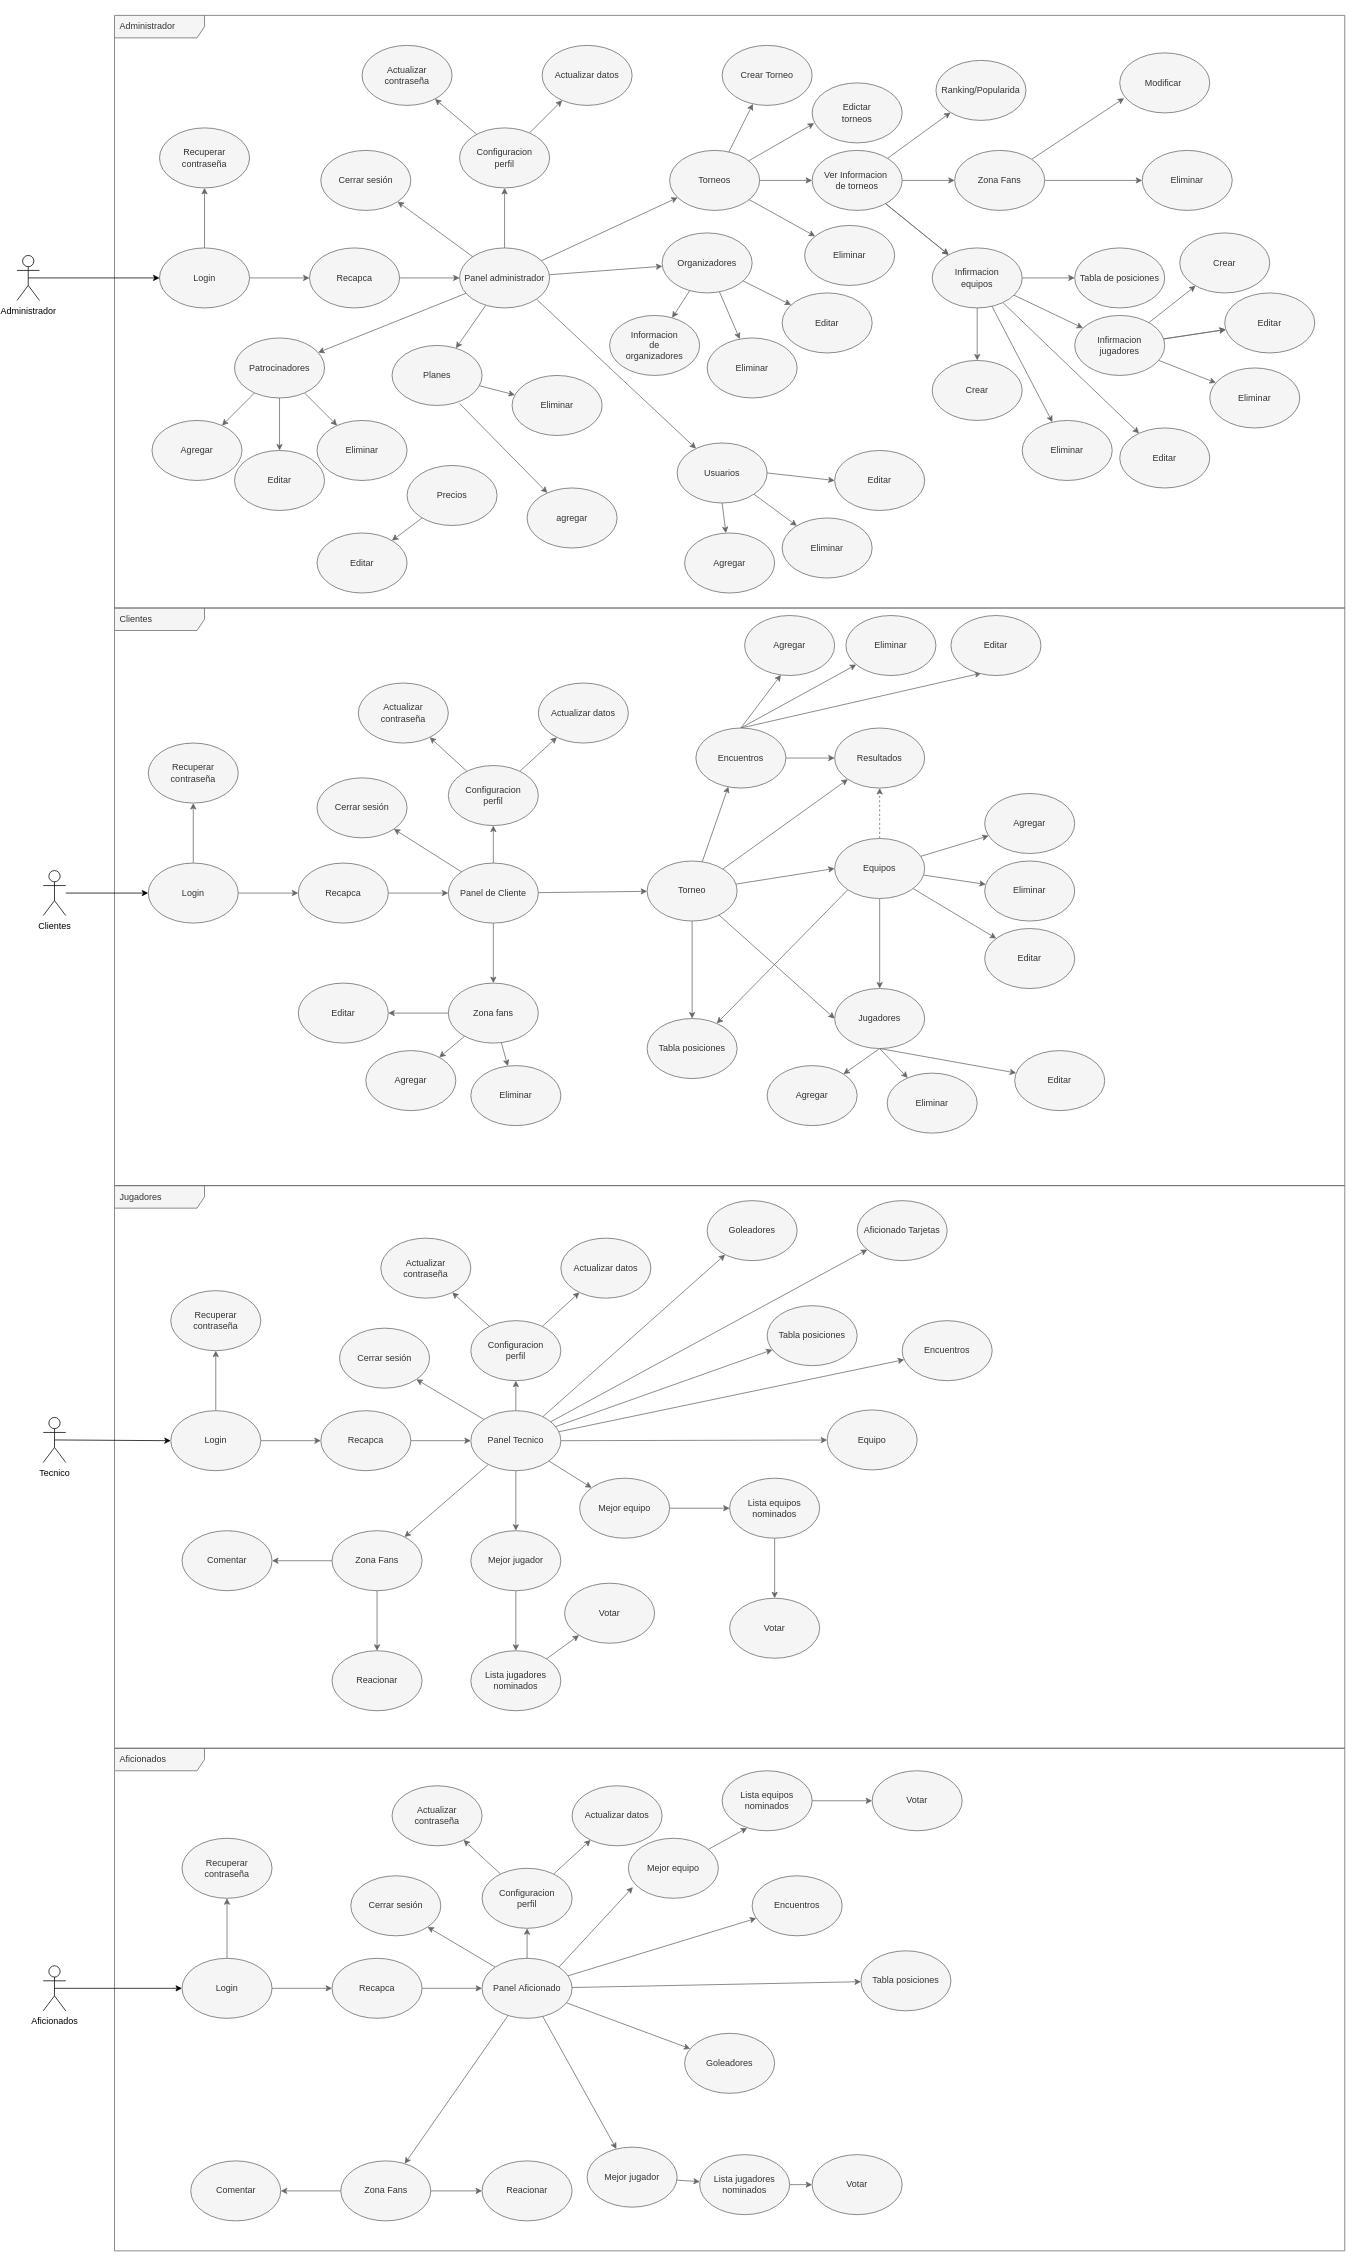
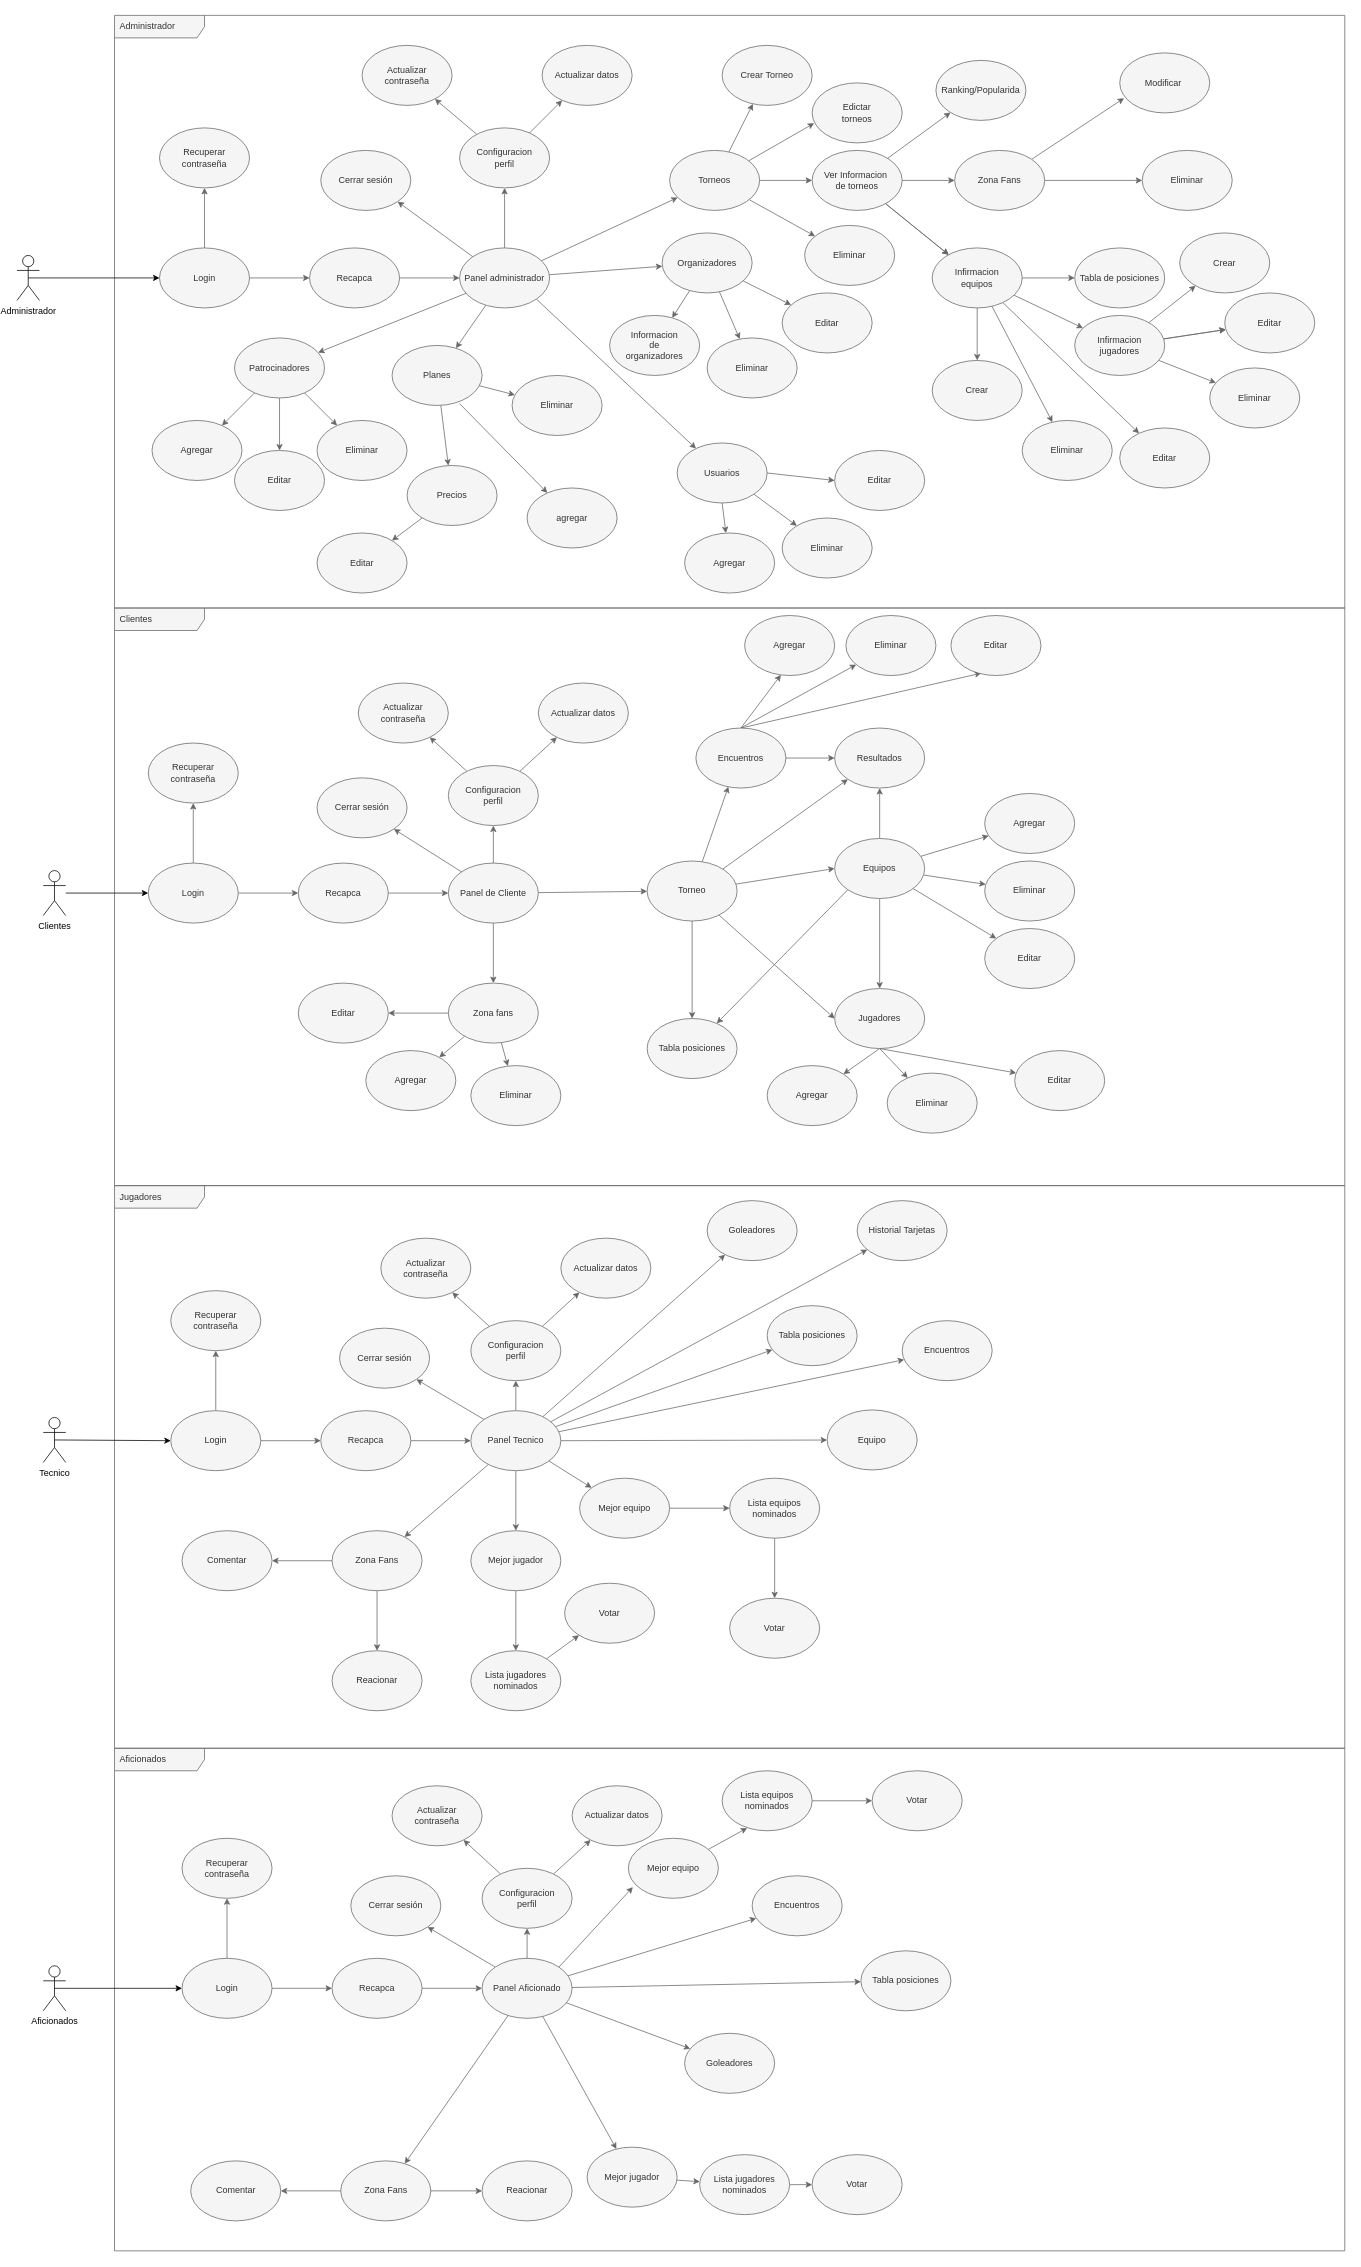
edge "Planes" -> "Precios": added
edge "Equipos" -> "Resultados": style dashed -> solid
node "Aficionado Tarjetas": label "Aficionado Tarjetas" -> "Historial Tarjetas"
